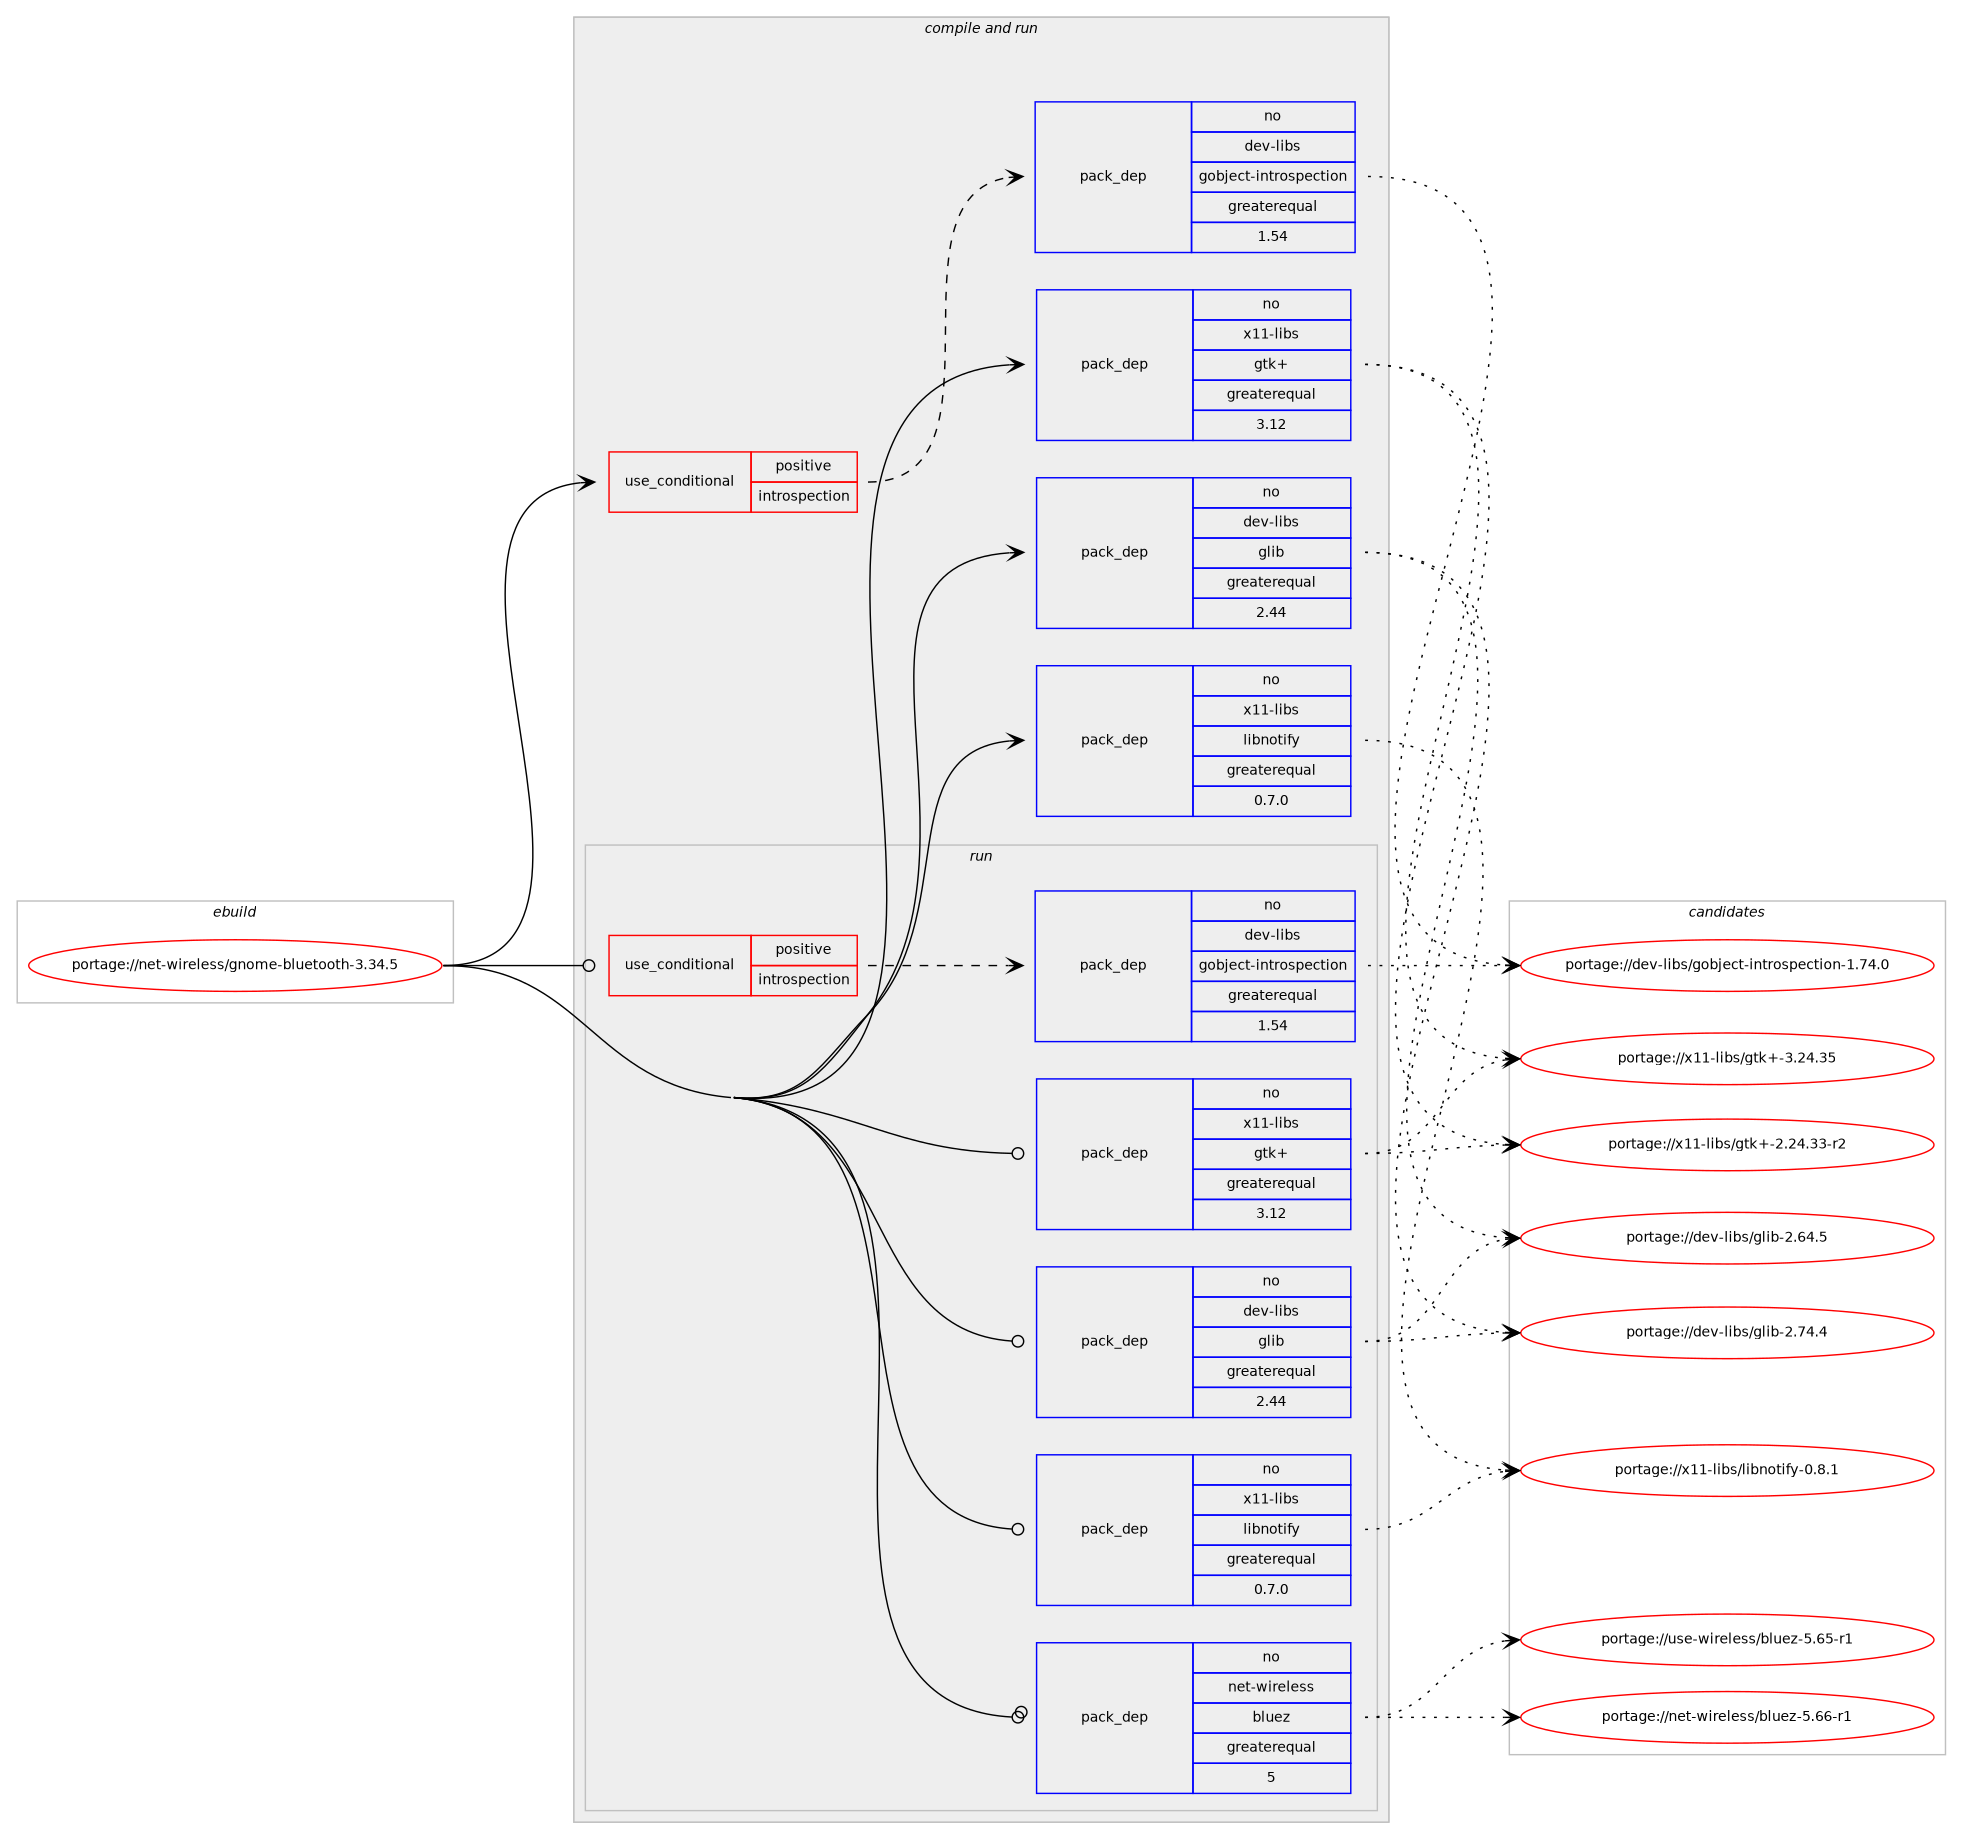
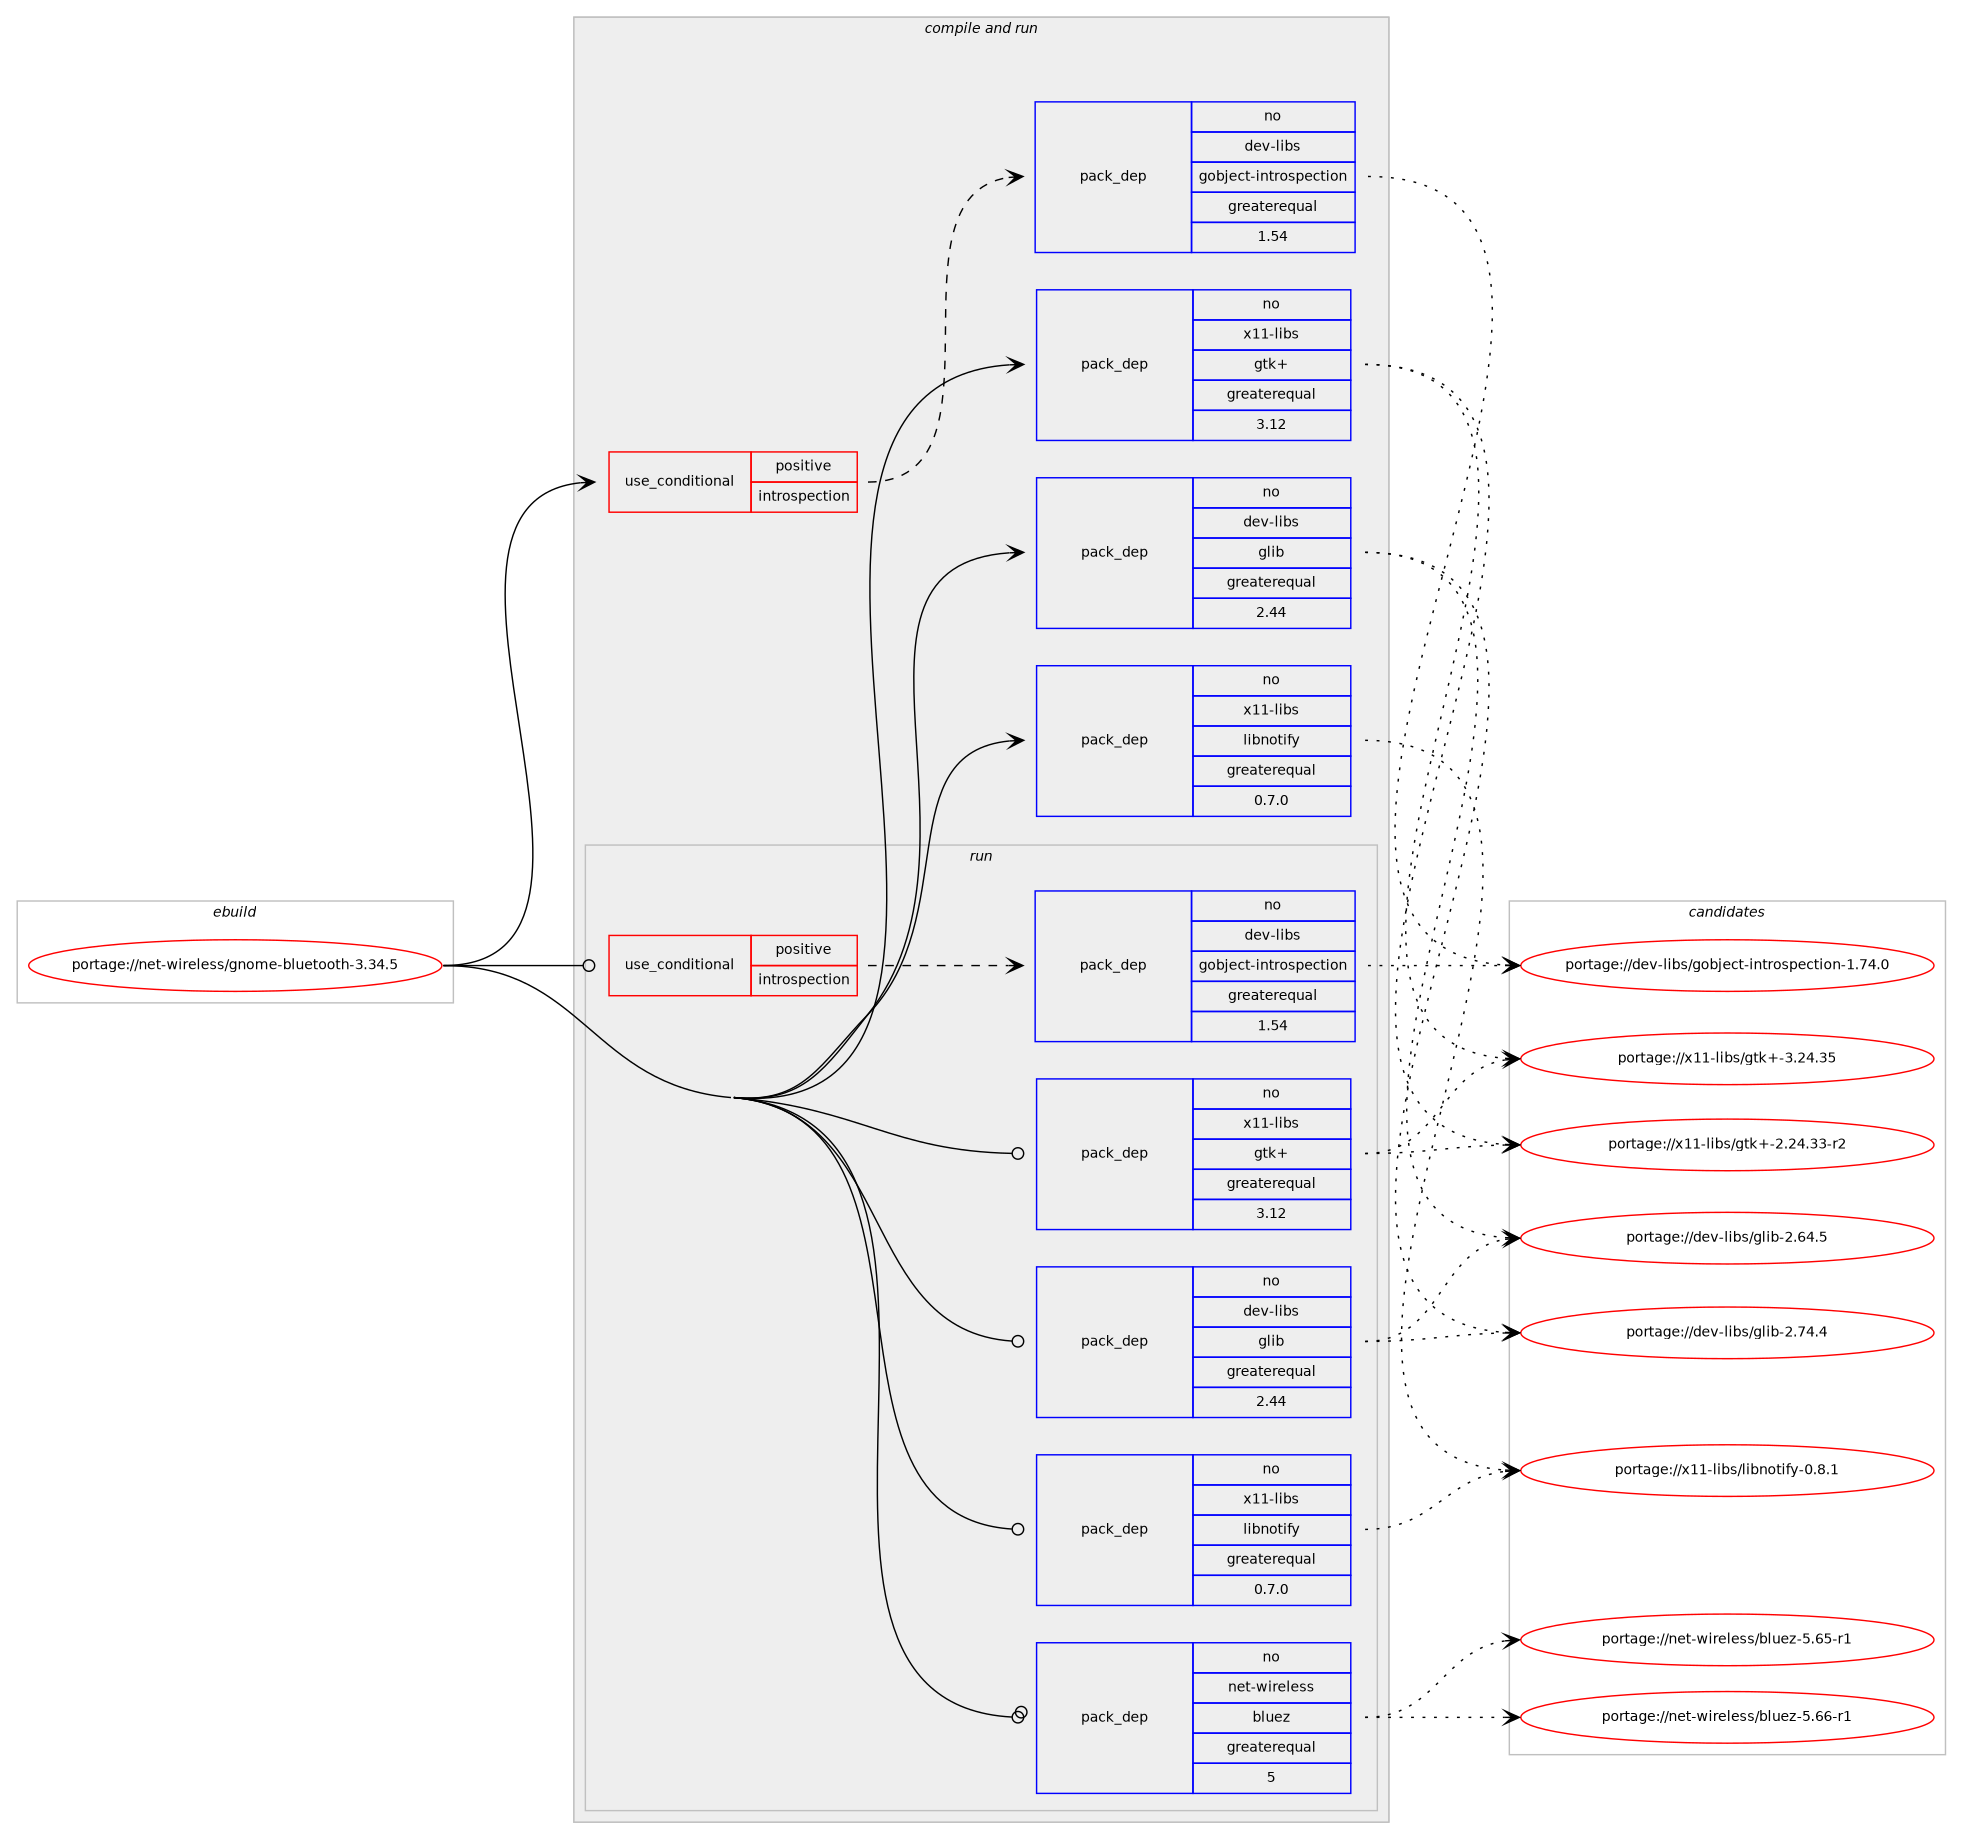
node "portage://use-wireless/bluez-5.65-r1": label "portage://use-wireless/bluez-5.65-r1" -> "portage://net-wireless/bluez-5.65-r1"
